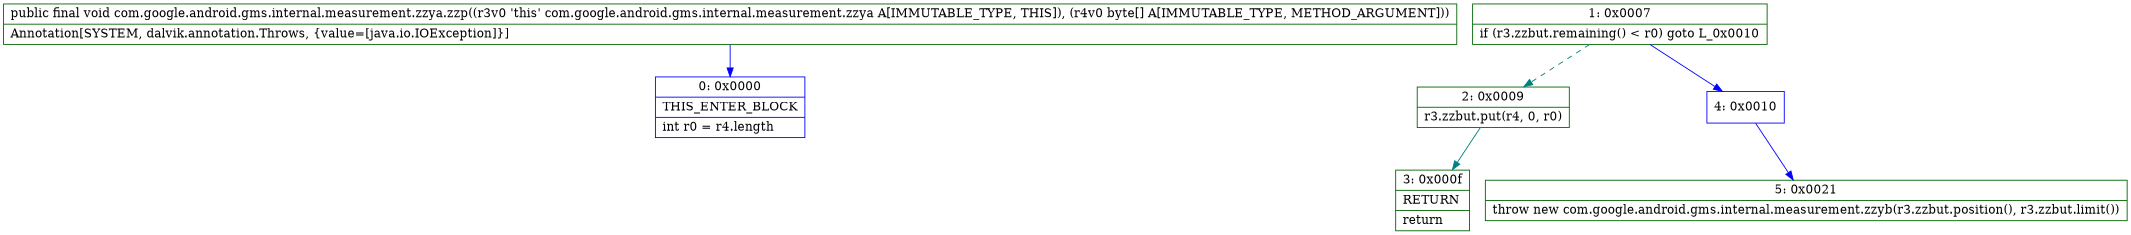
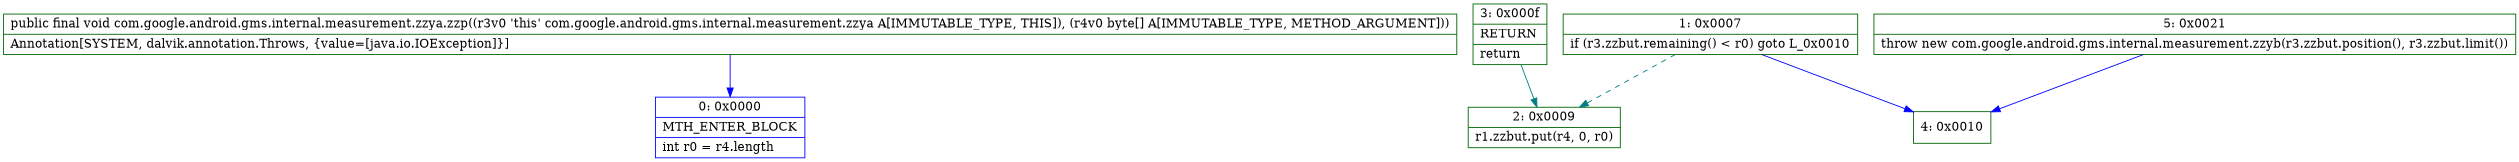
node "0: 0x0000": text "THIS_ENTER_BLOCK" -> "MTH_ENTER_BLOCK"
node "4: 0x0010": color blue -> darkgreen
node "2: 0x0009": text "r3.zzbut.put(r4, 0, r0)" -> "r1.zzbut.put(r4, 0, r0)"
edge "2: 0x0009" -> "3: 0x000f": reversed
edge "4: 0x0010" -> "5: 0x0021": reversed
